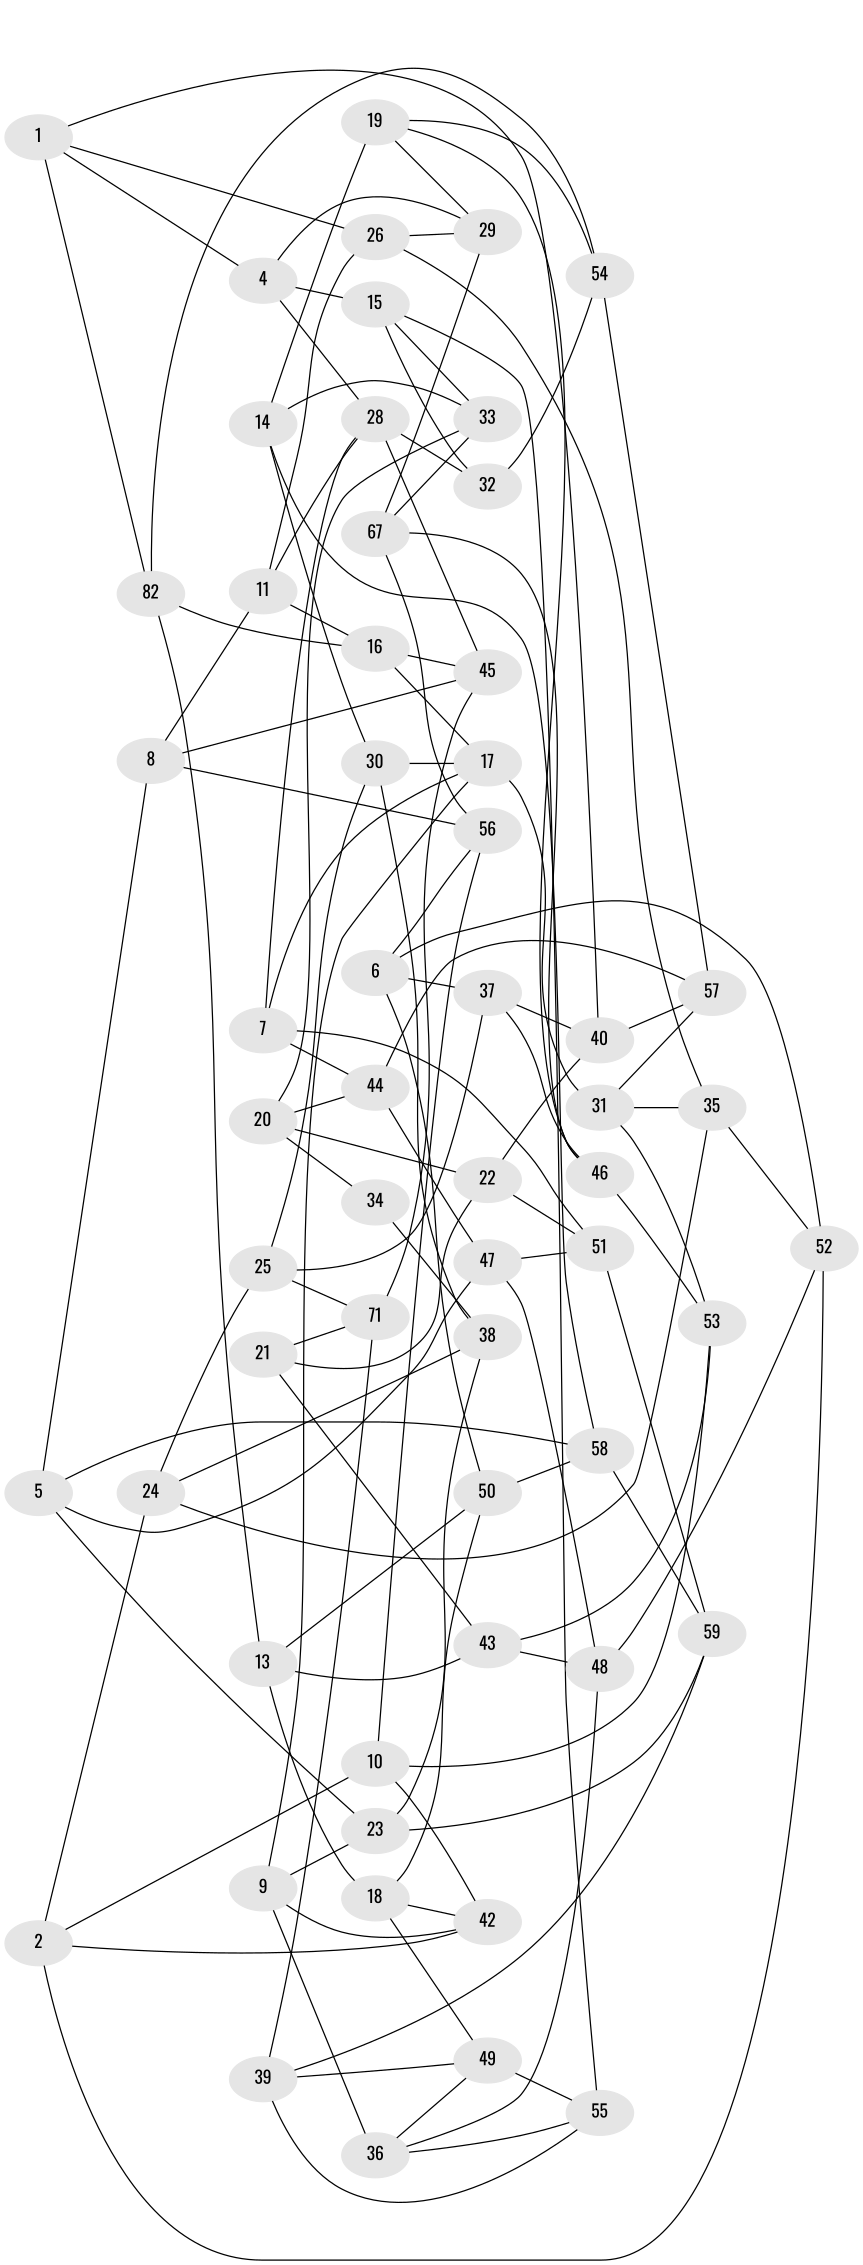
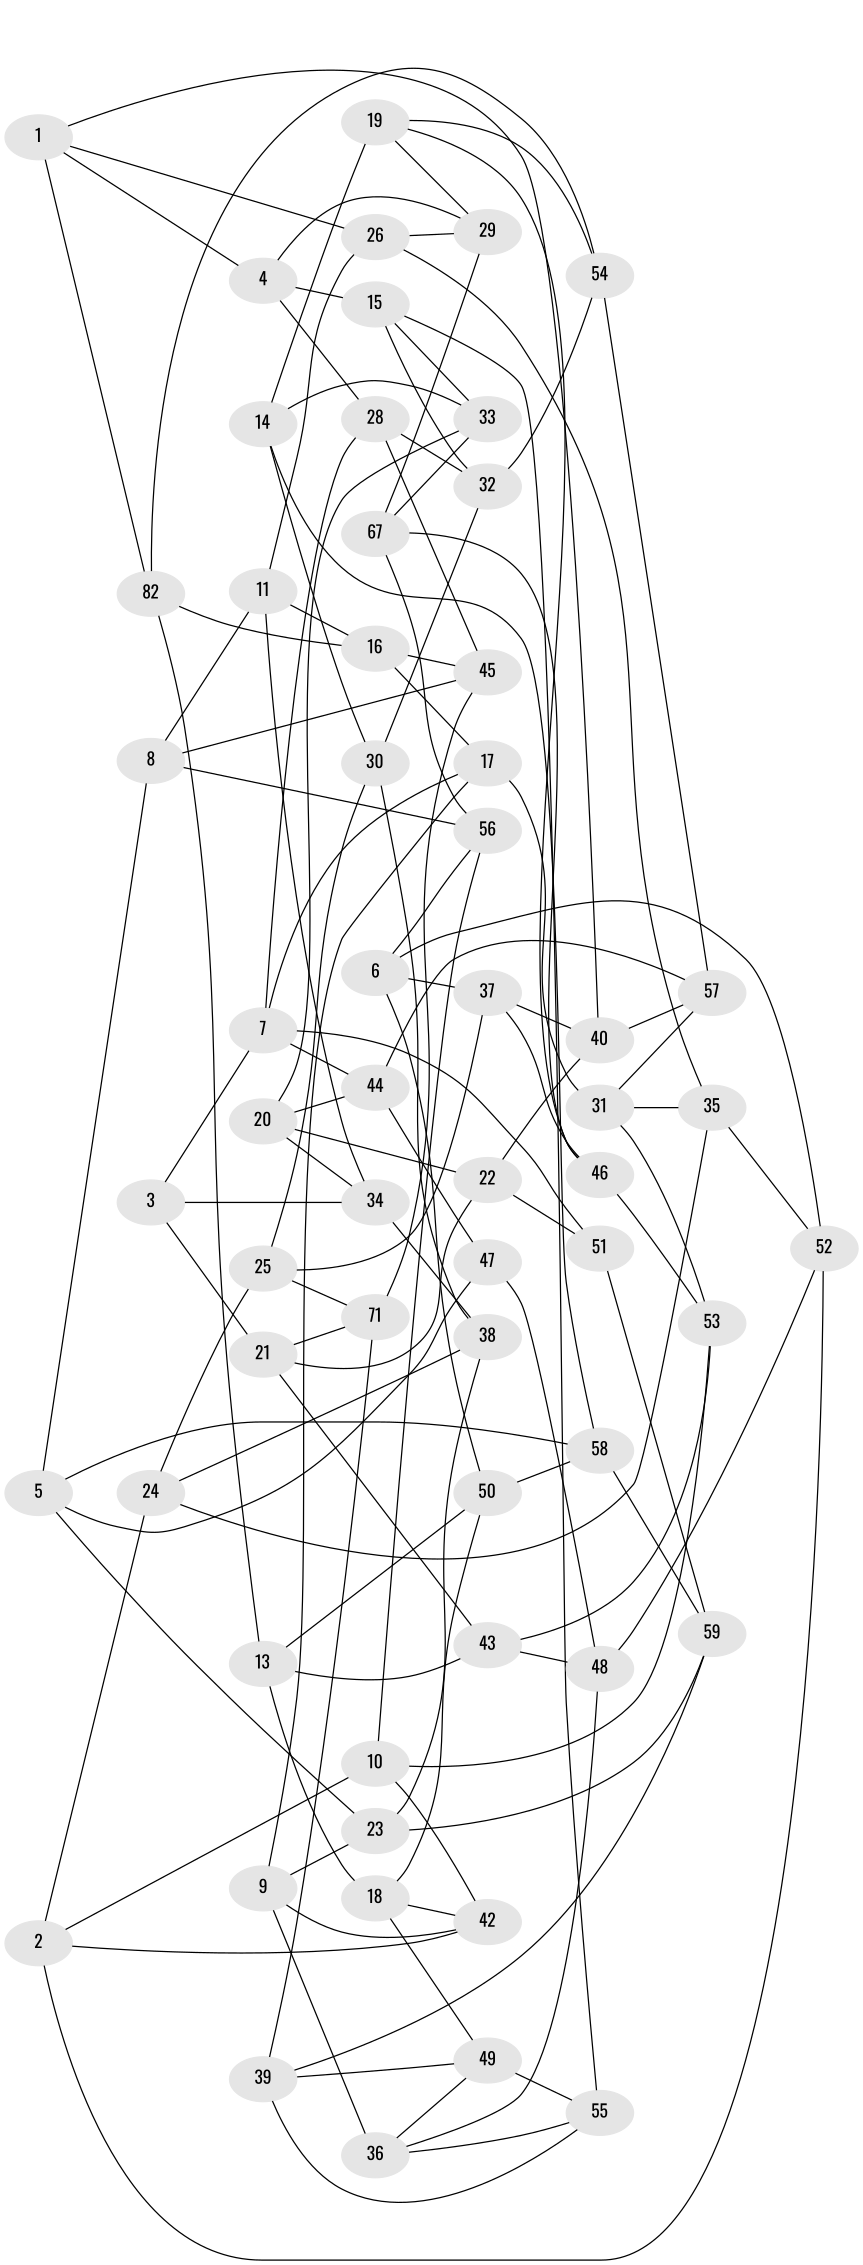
edge "28" -- "11": now "34" -- "11"
edge "30" -- "17": now "30" -- "32"
node "3": added
edge "51" -- "47": removed
